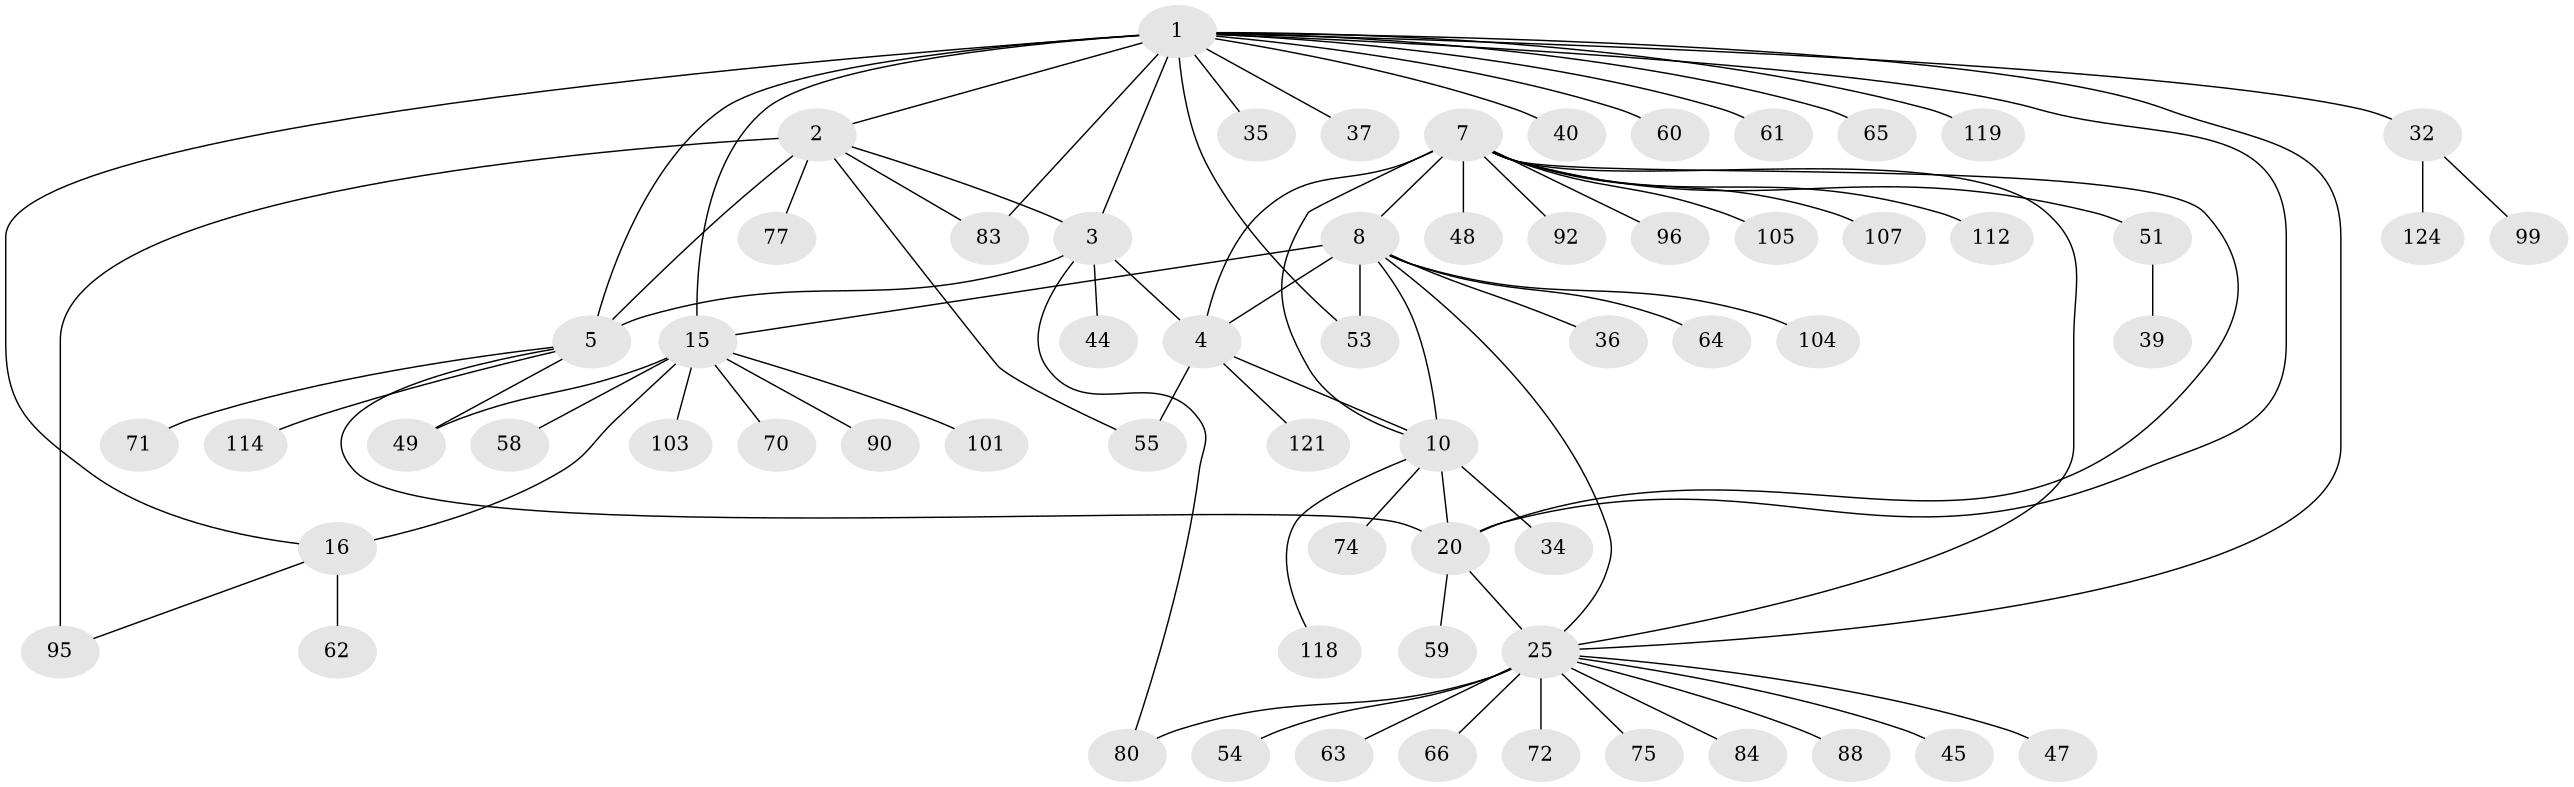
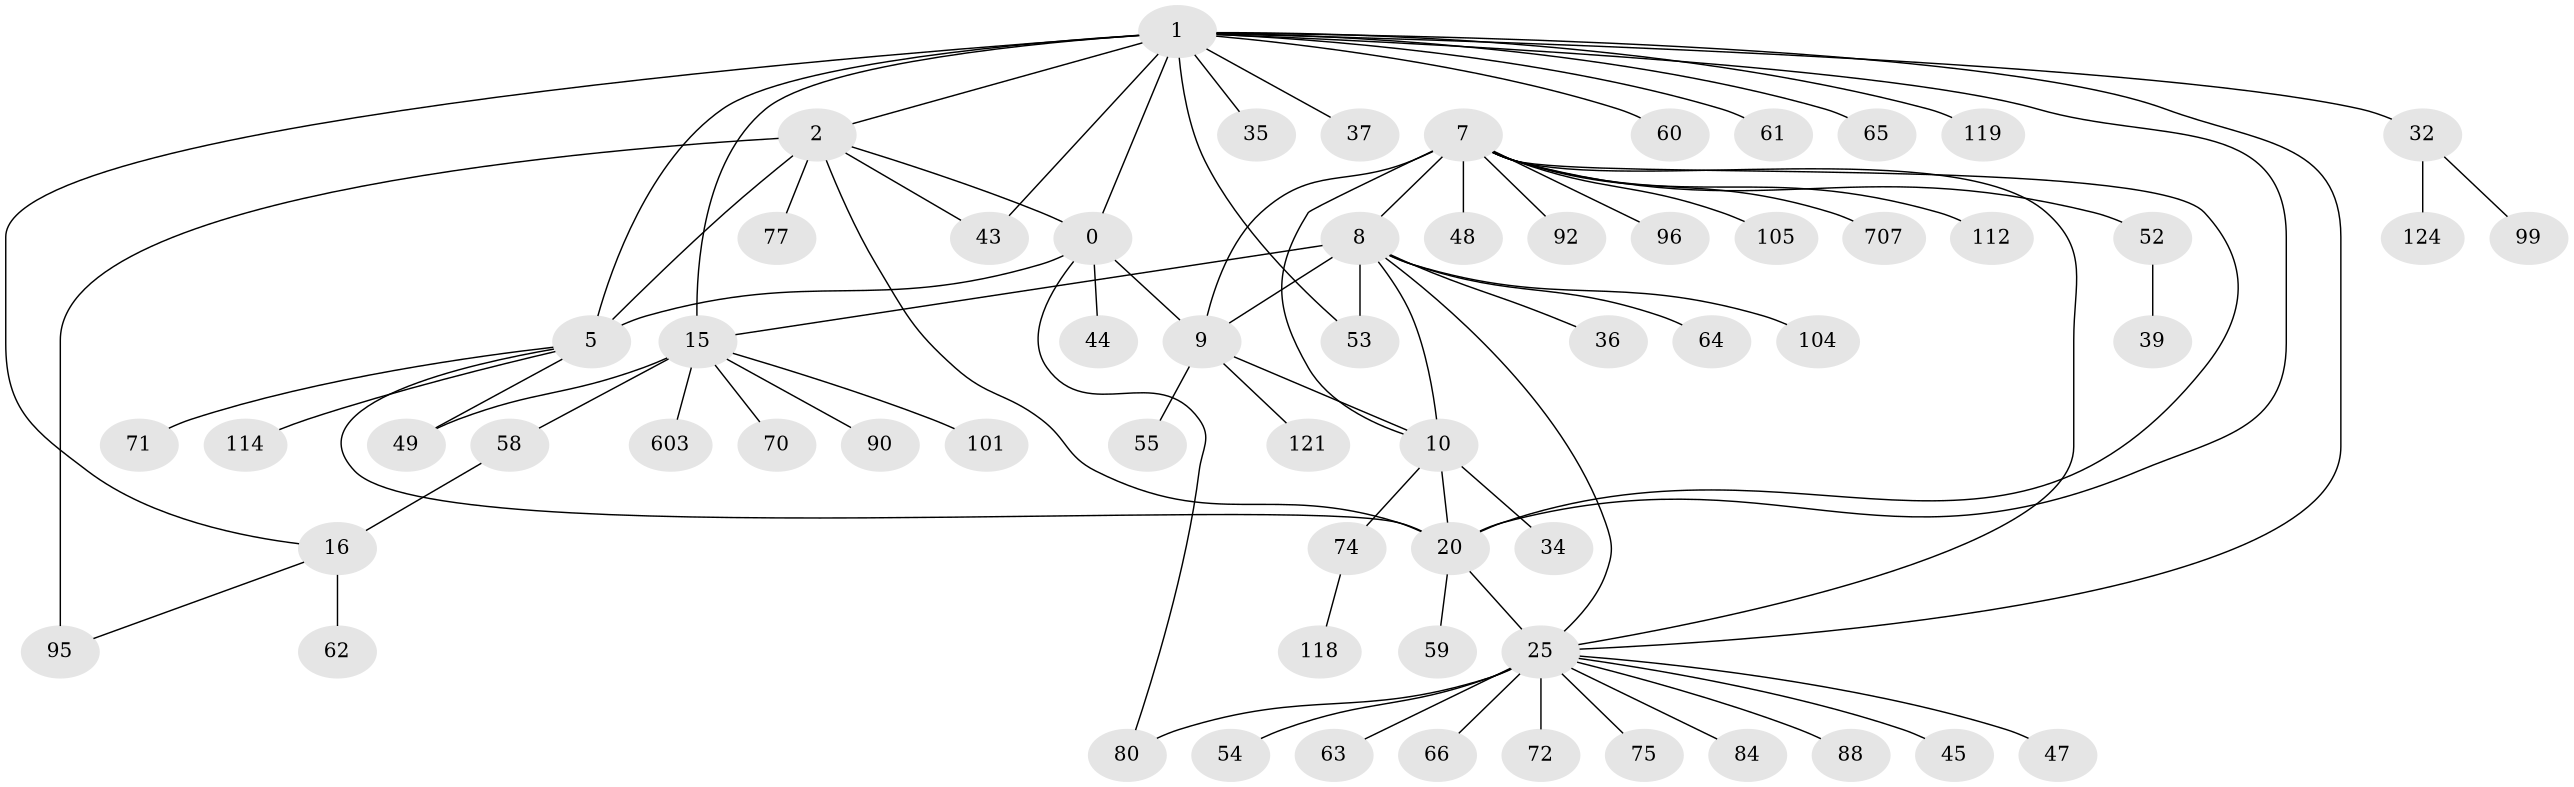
node "40": removed
node "83": label "83" -> "43"
node "3": label "3" -> "0"
node "107": label "107" -> "707"
node "51": label "51" -> "52"
edge "2" -- "55": now "2" -- "20"
node "4": label "4" -> "9"
node "103": label "103" -> "603"
edge "15" -- "16": now "58" -- "16"
edge "10" -- "118": now "74" -- "118"
